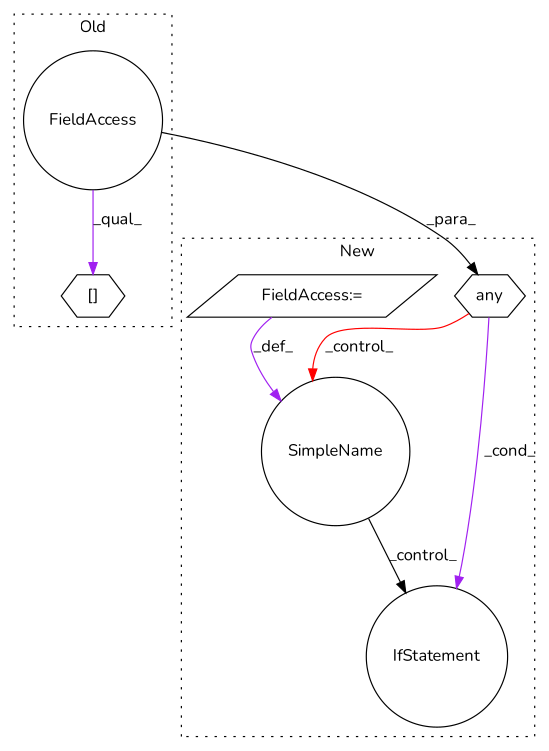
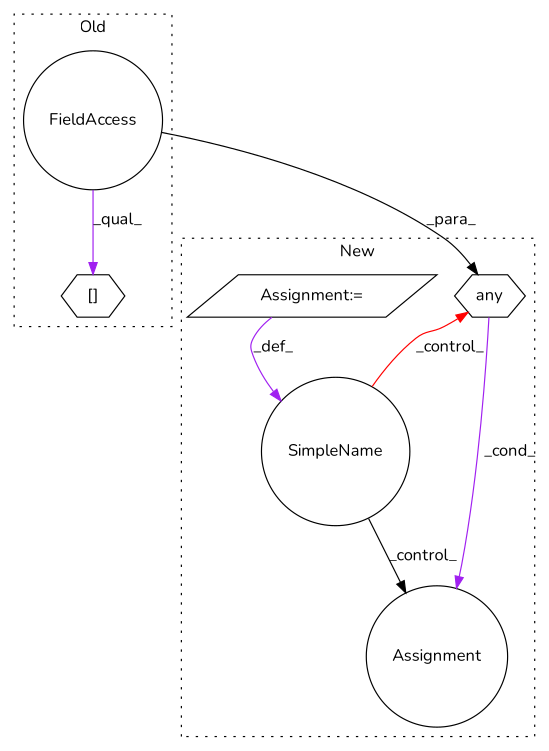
node "FieldAccess:=": label "FieldAccess:=" -> "Assignment:="
edge "any" -> "SimpleName": reversed
node "IfStatement": label "IfStatement" -> "Assignment"
